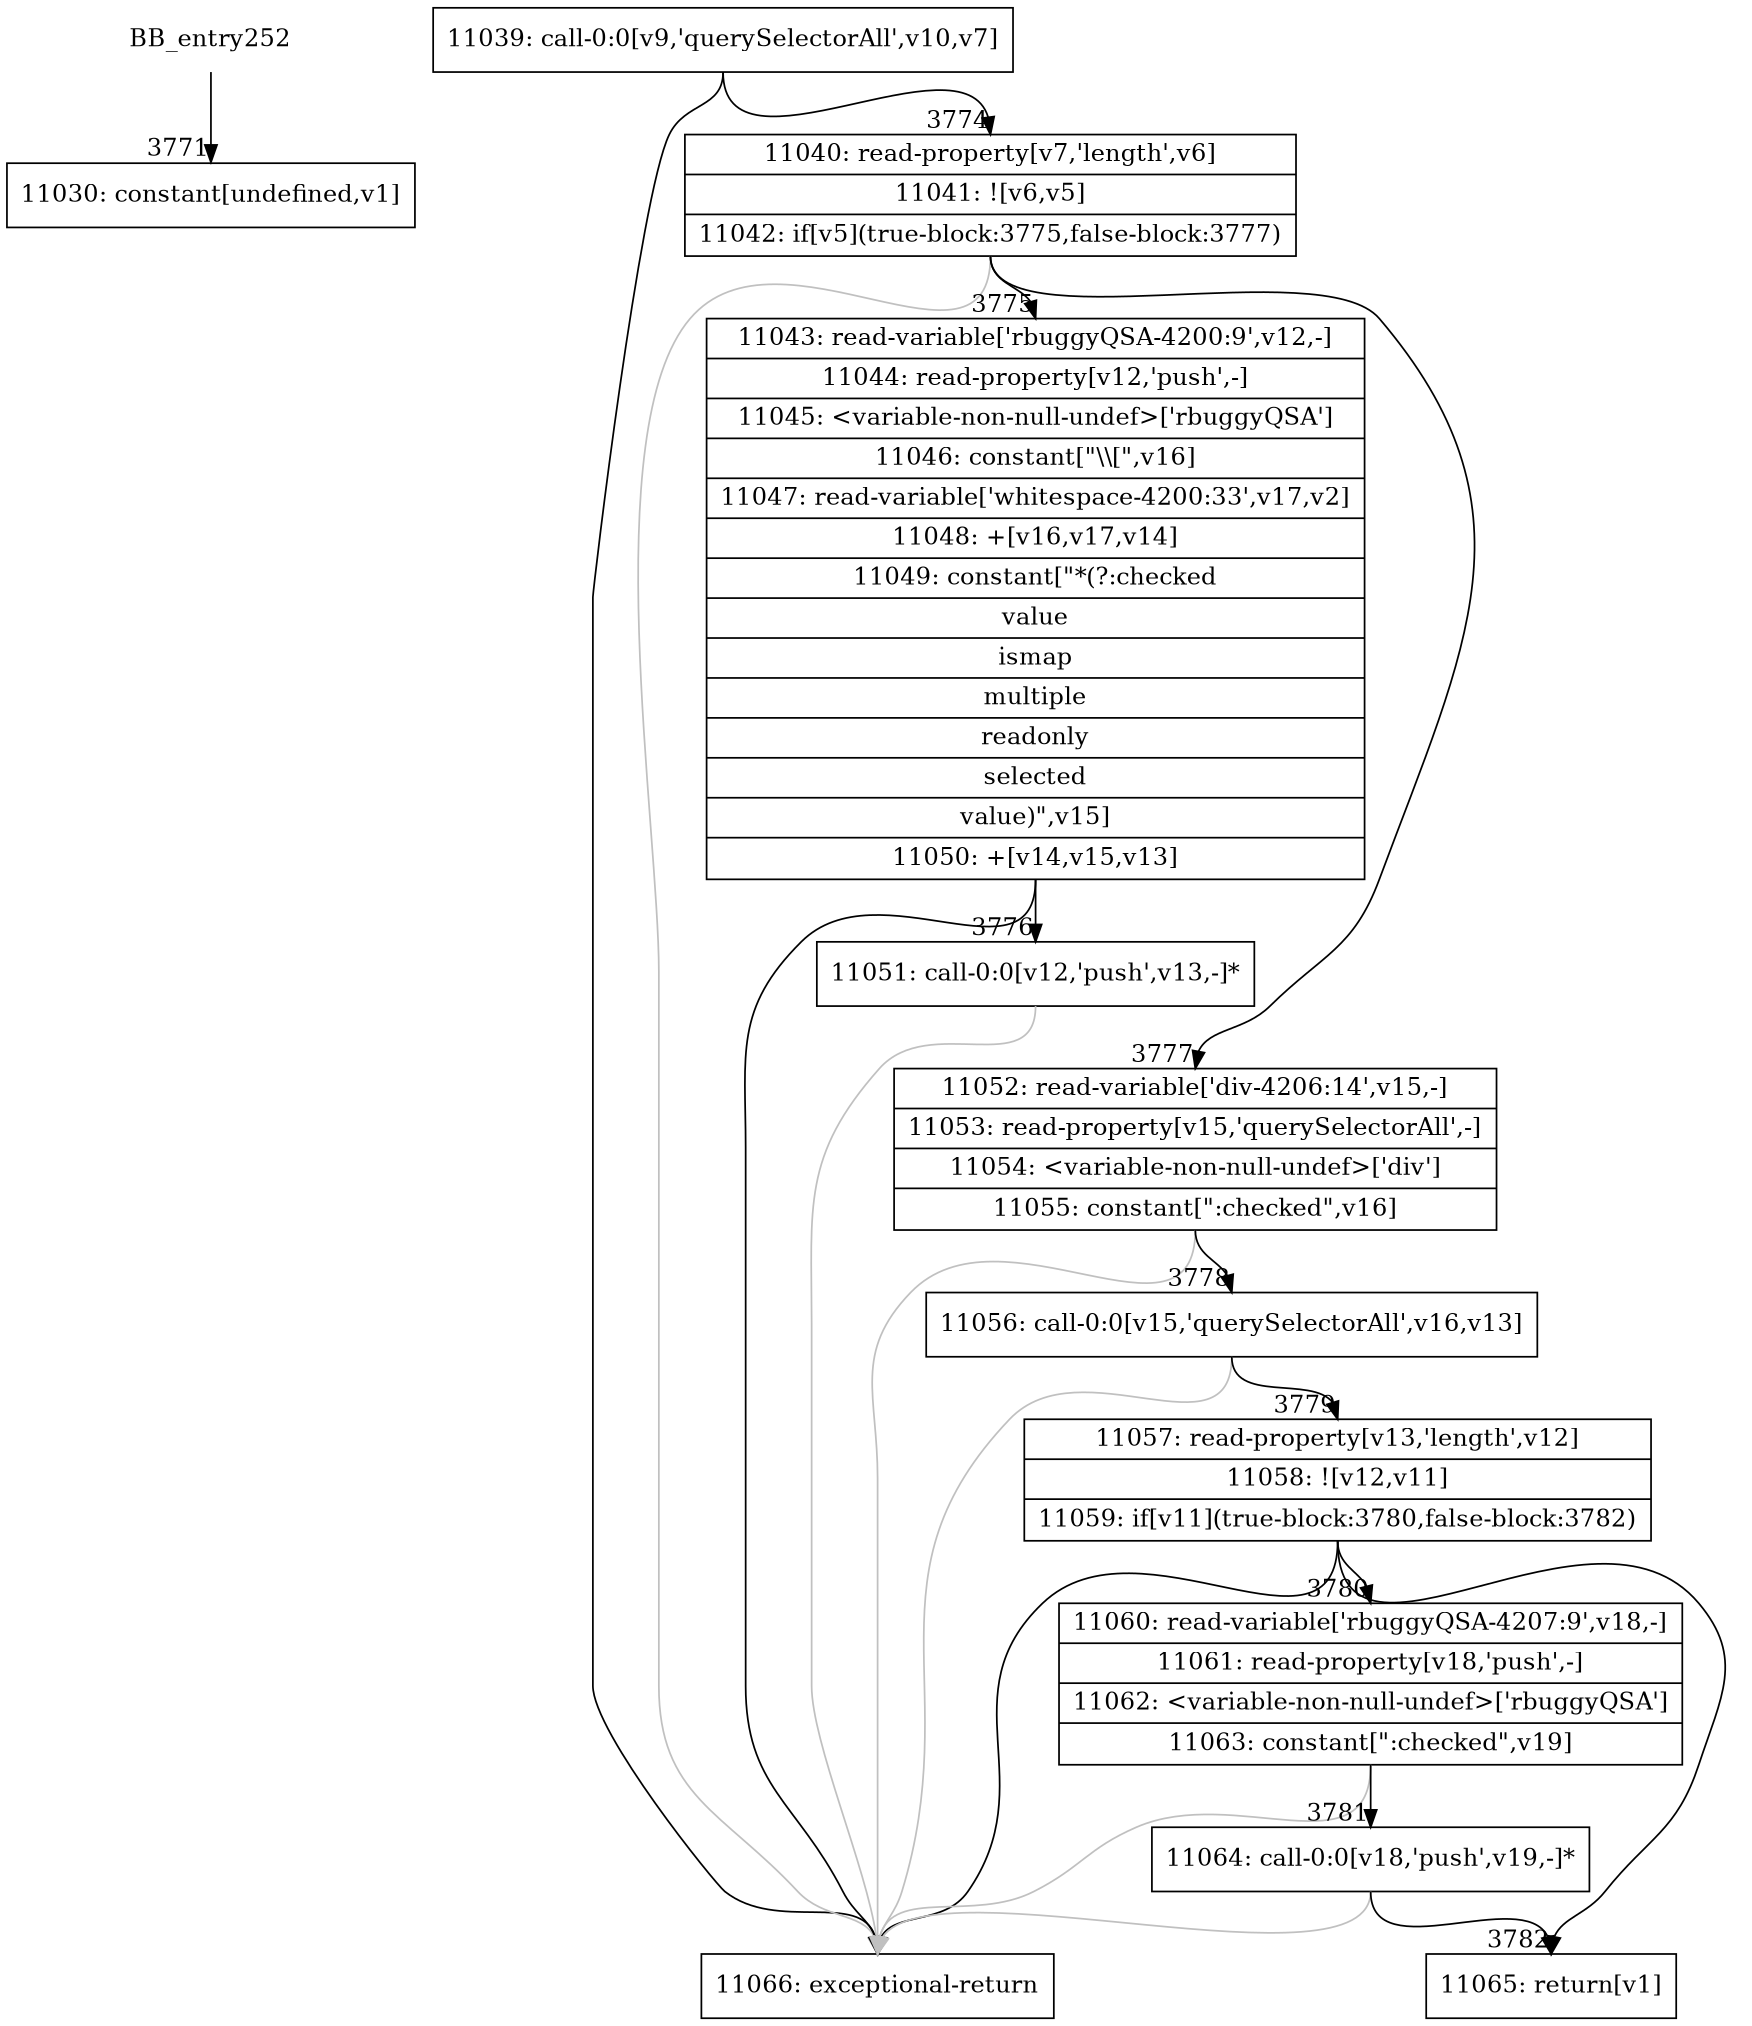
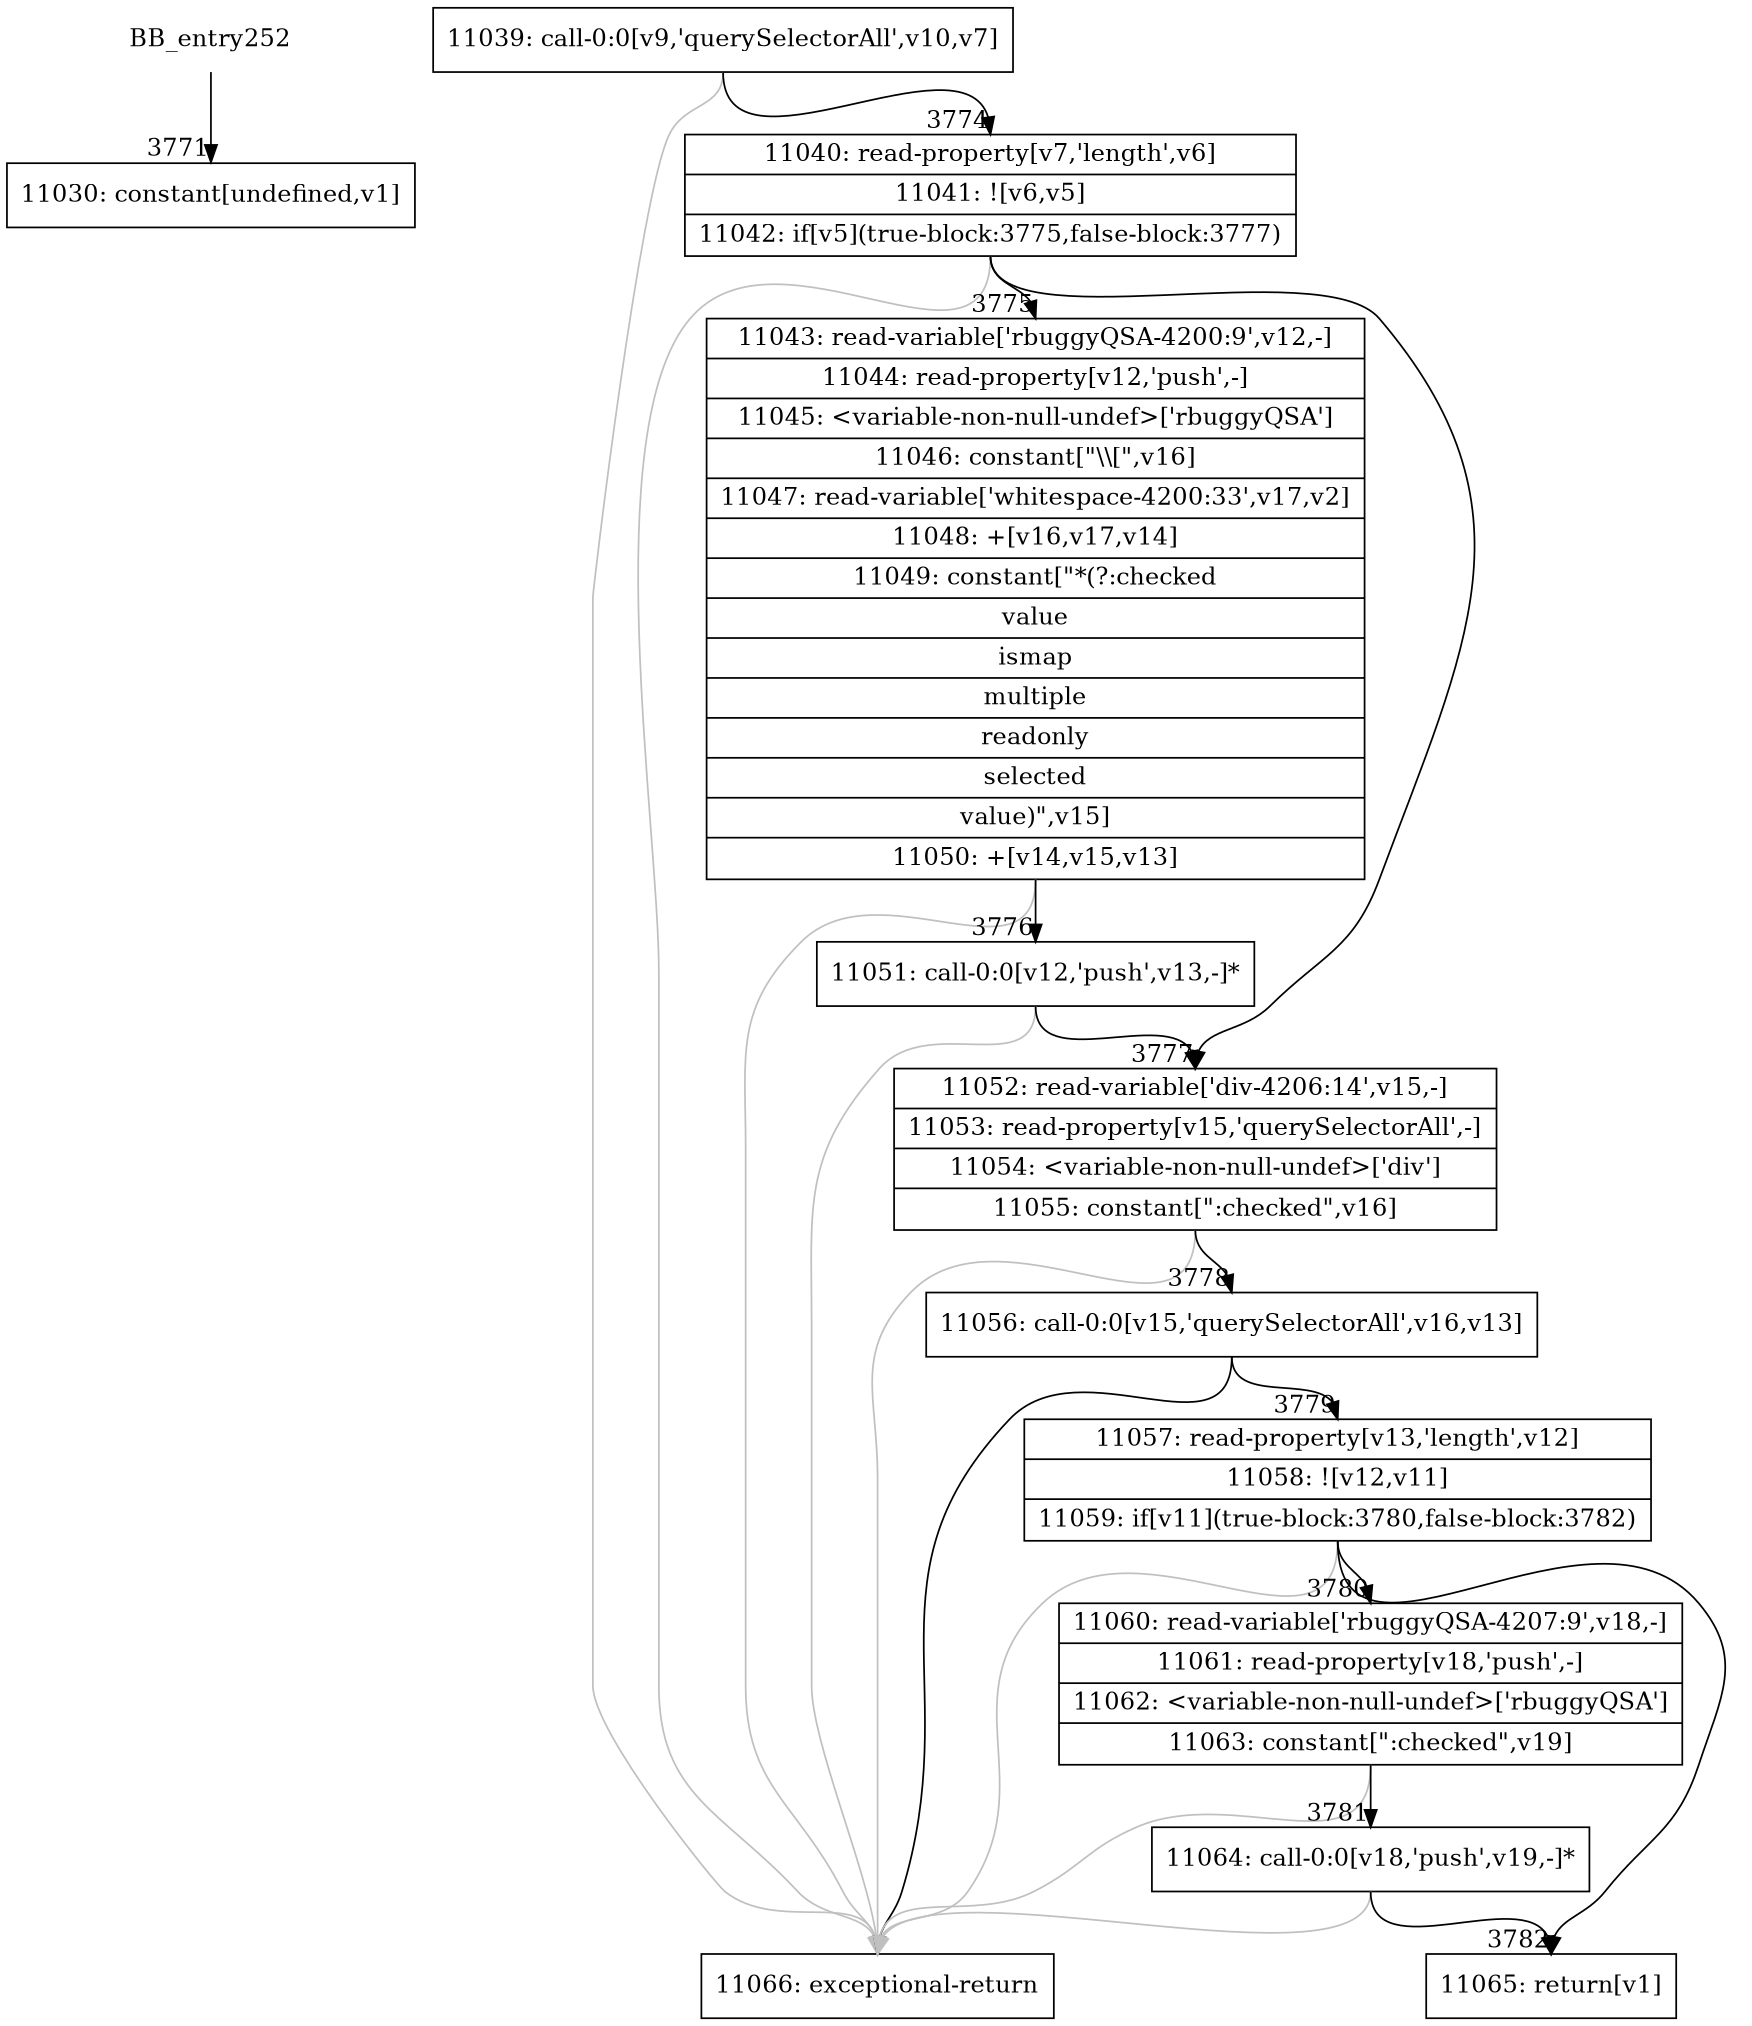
edge "11051: call-0:0[v12,'push',v13,-]*" -> "11052: read-variable['div-4206:14',v15,-]": added
edge "11039: call-0:0[v9,'querySelectorAll',v10,v7]" -> "11066: exceptional-return": color black -> gray
edge "11043: read-variable['rbuggyQSA-4200:9',v12,-]" -> "11066: exceptional-return": color black -> gray
edge "11056: call-0:0[v15,'querySelectorAll',v16,v13]" -> "11066: exceptional-return": color gray -> black
edge "11057: read-property[v13,'length',v12]" -> "11066: exceptional-return": color black -> gray
